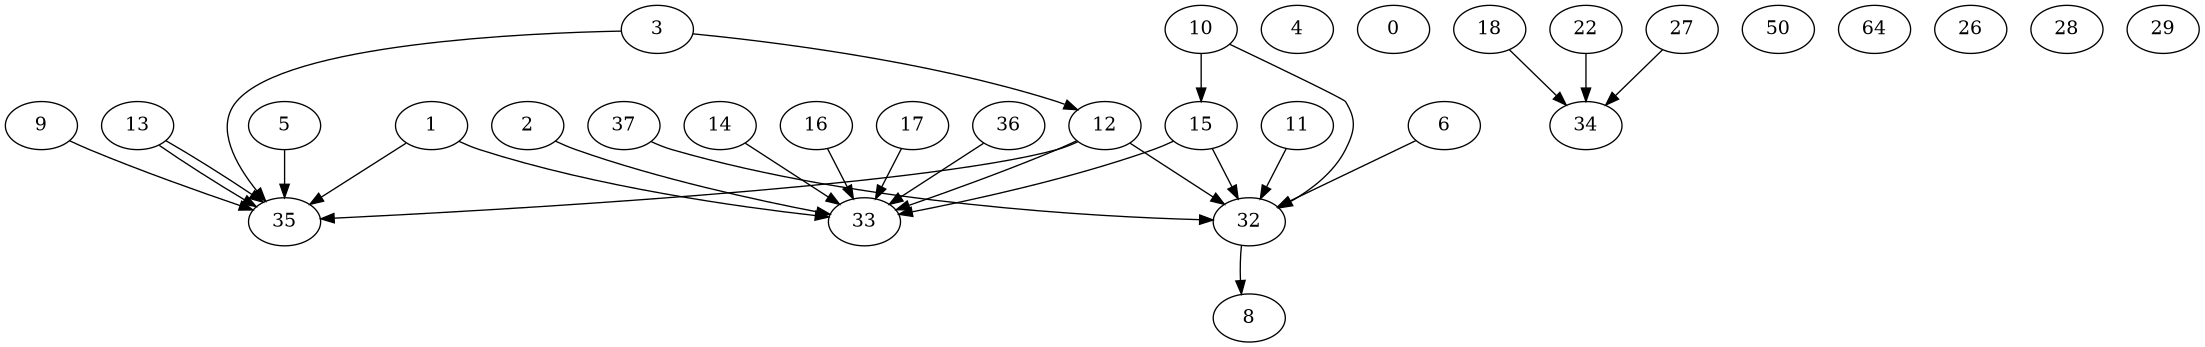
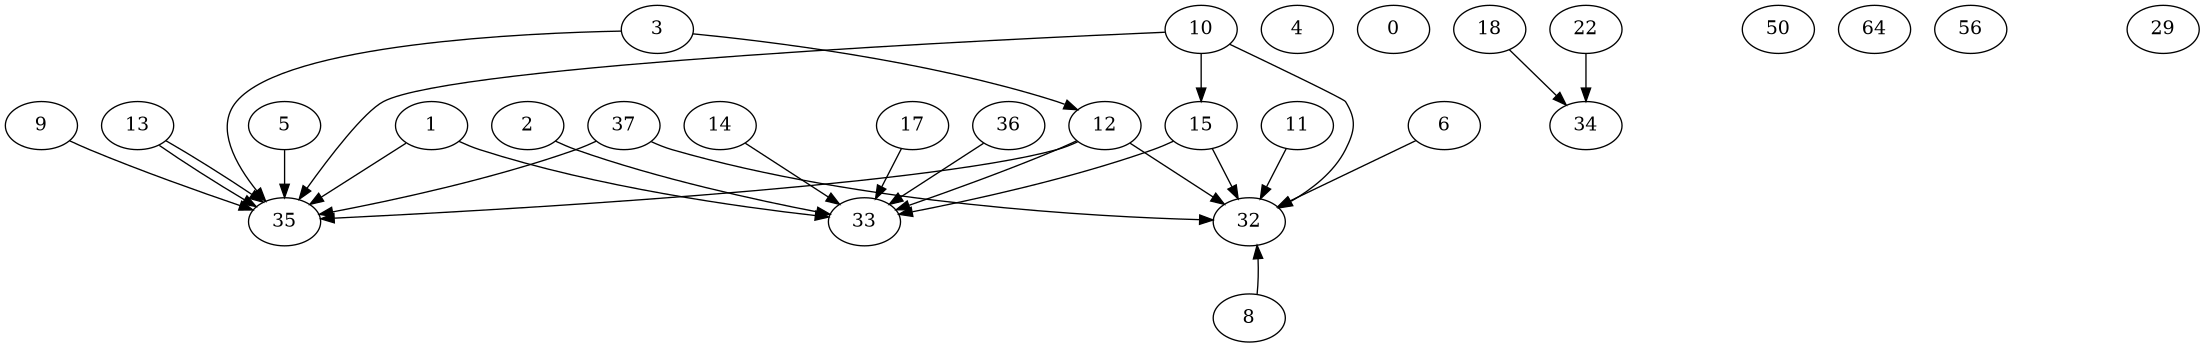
node "27": removed
node "26": label "26" -> "56"
node "28": removed
edge "10" -> "35": added
node "16": removed
edge "37" -> "35": added
edge "32" -> "8": reversed
